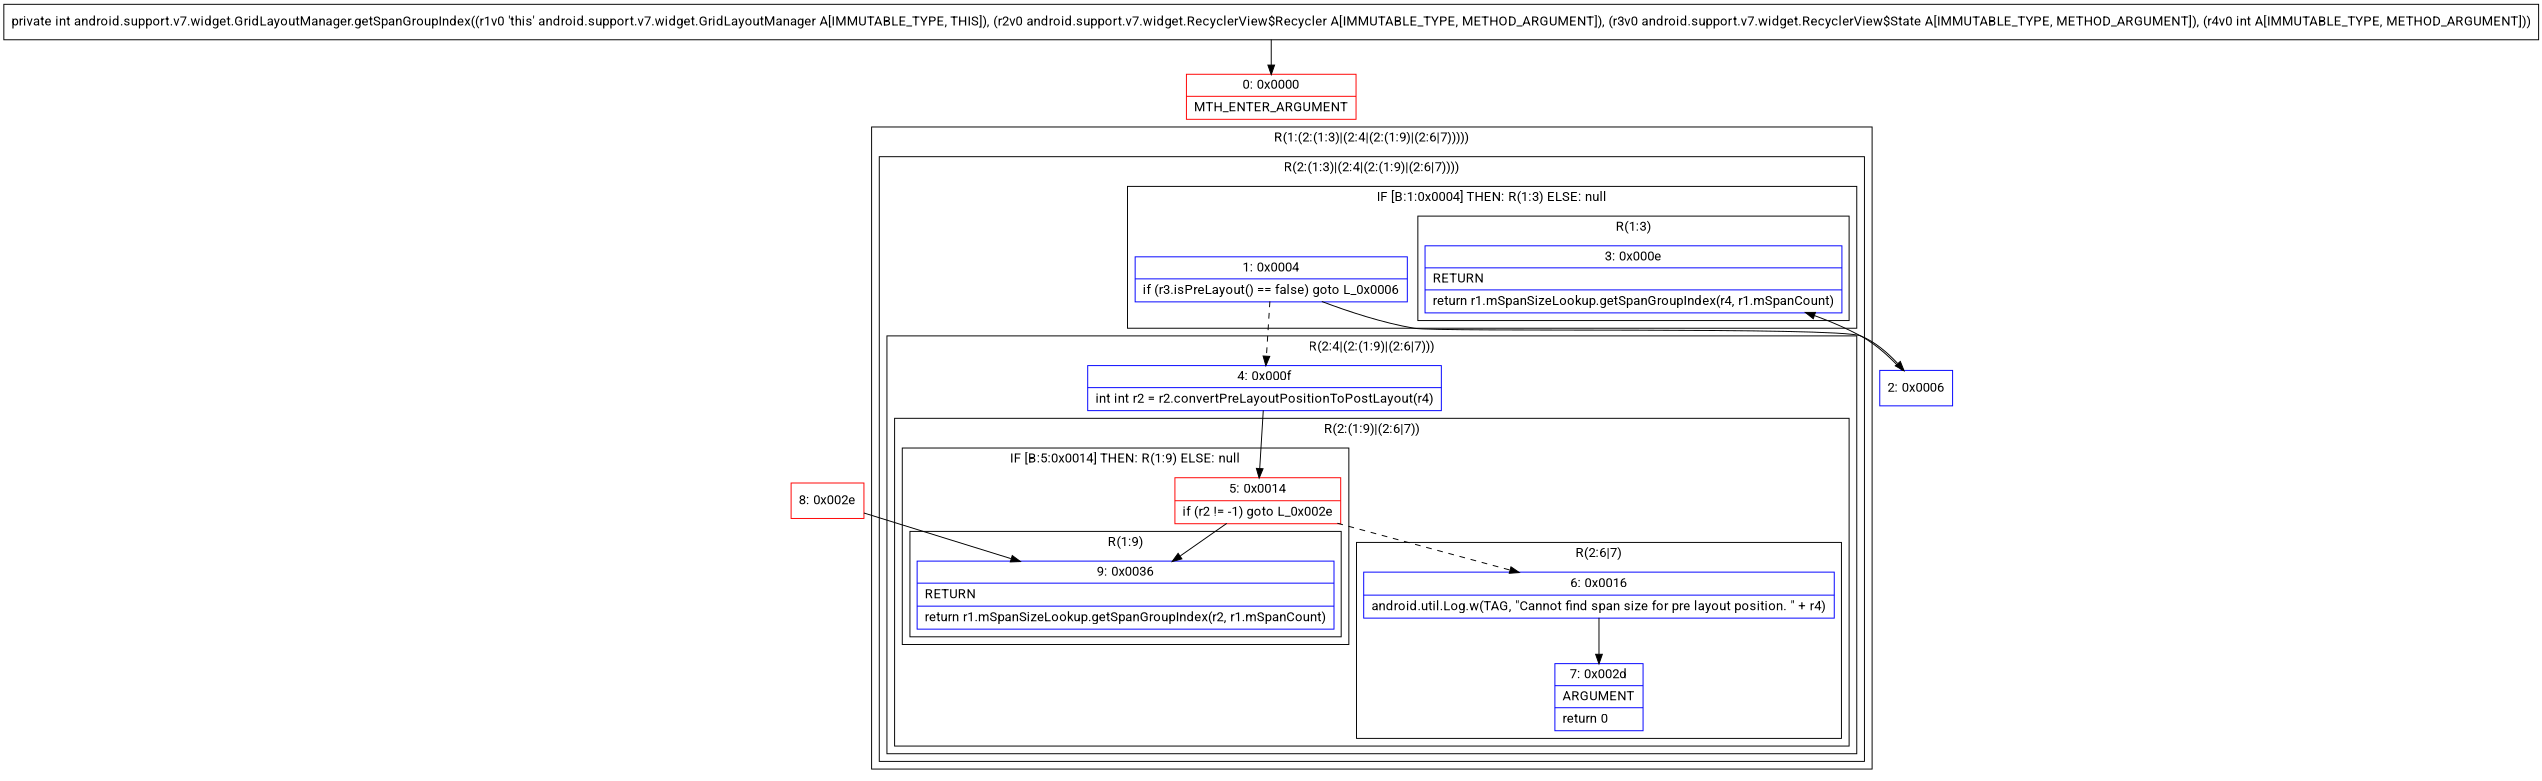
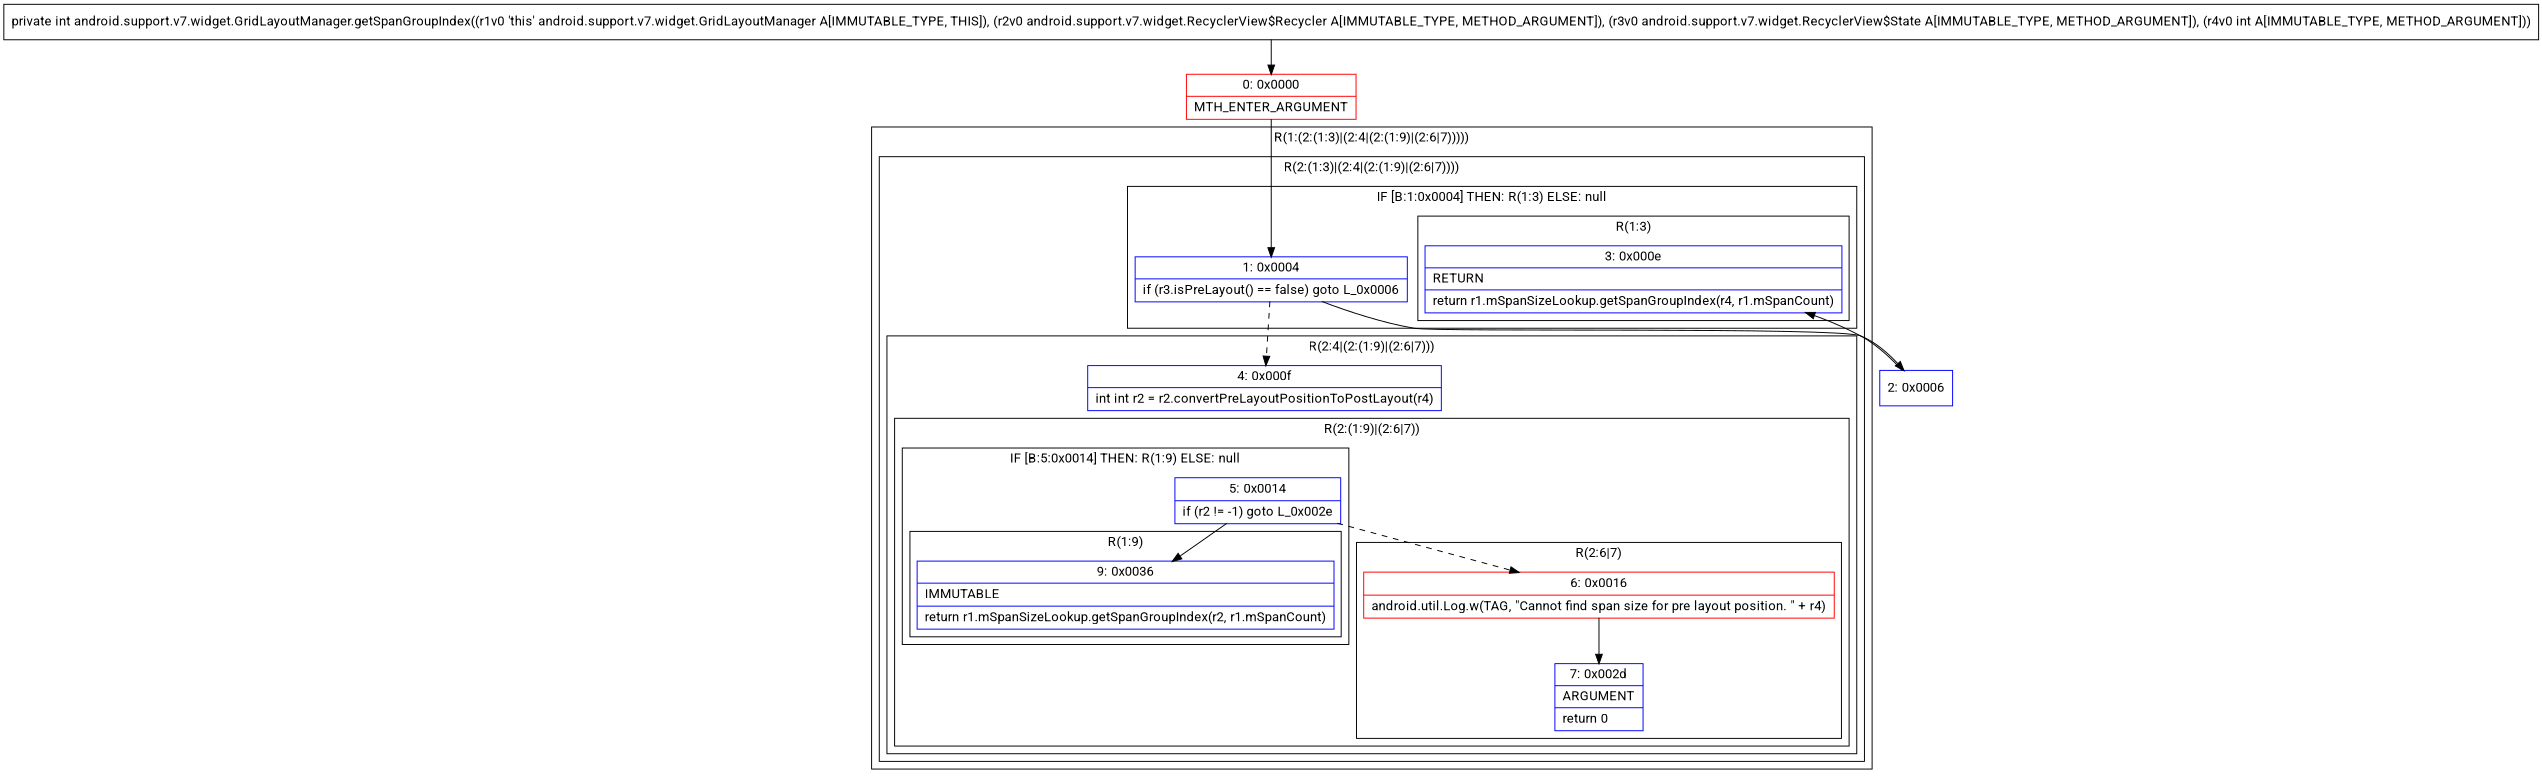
edge "0: 0x0000" -> "1: 0x0004": added
edge "4: 0x000f" -> "5: 0x0014": removed
node "8: 0x002e": removed
node "5: 0x0014": color red -> blue
node "9: 0x0036": text "RETURN" -> "IMMUTABLE"
node "6: 0x0016": color blue -> red
